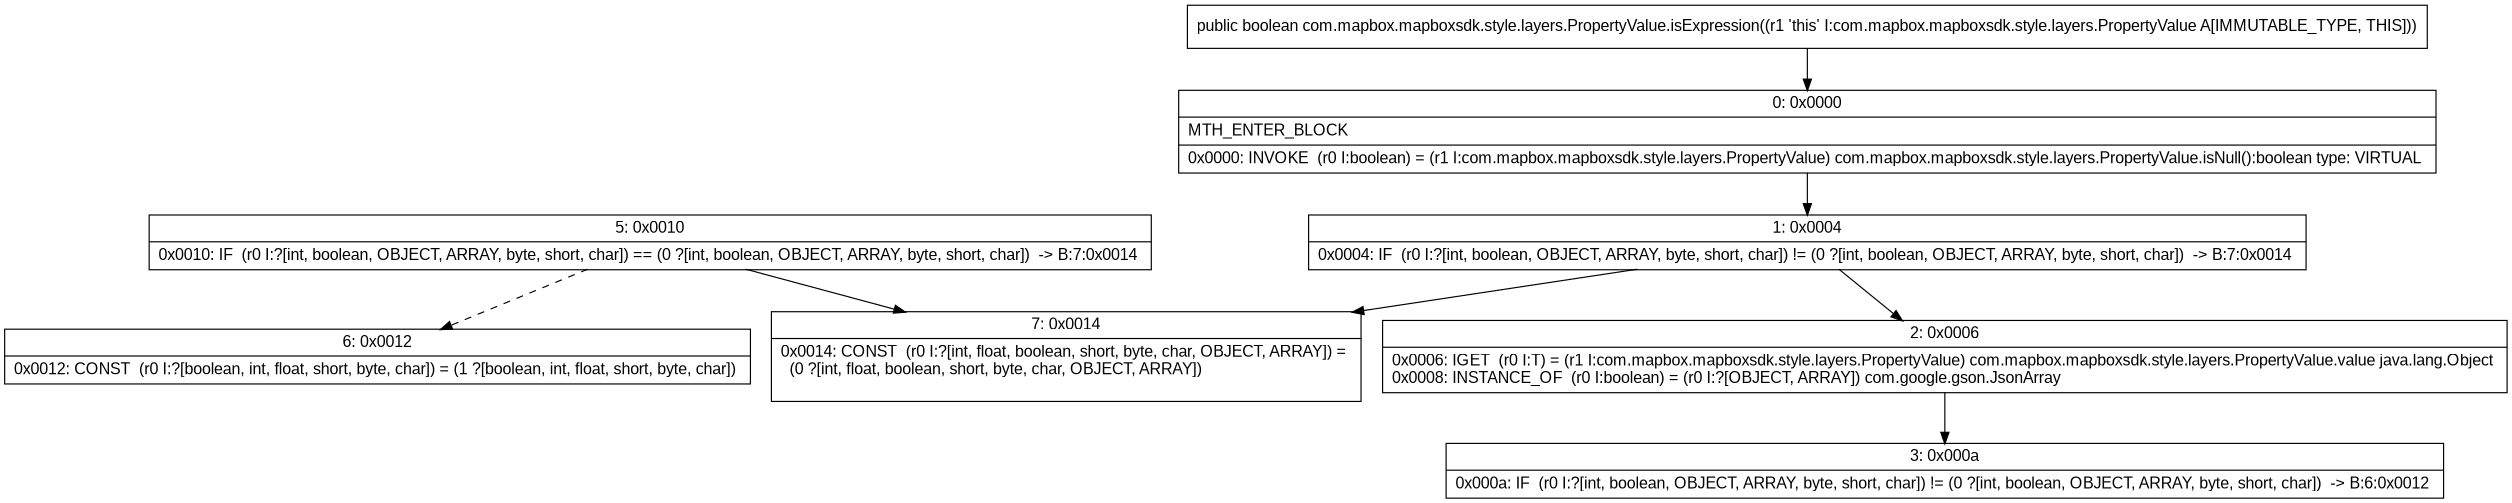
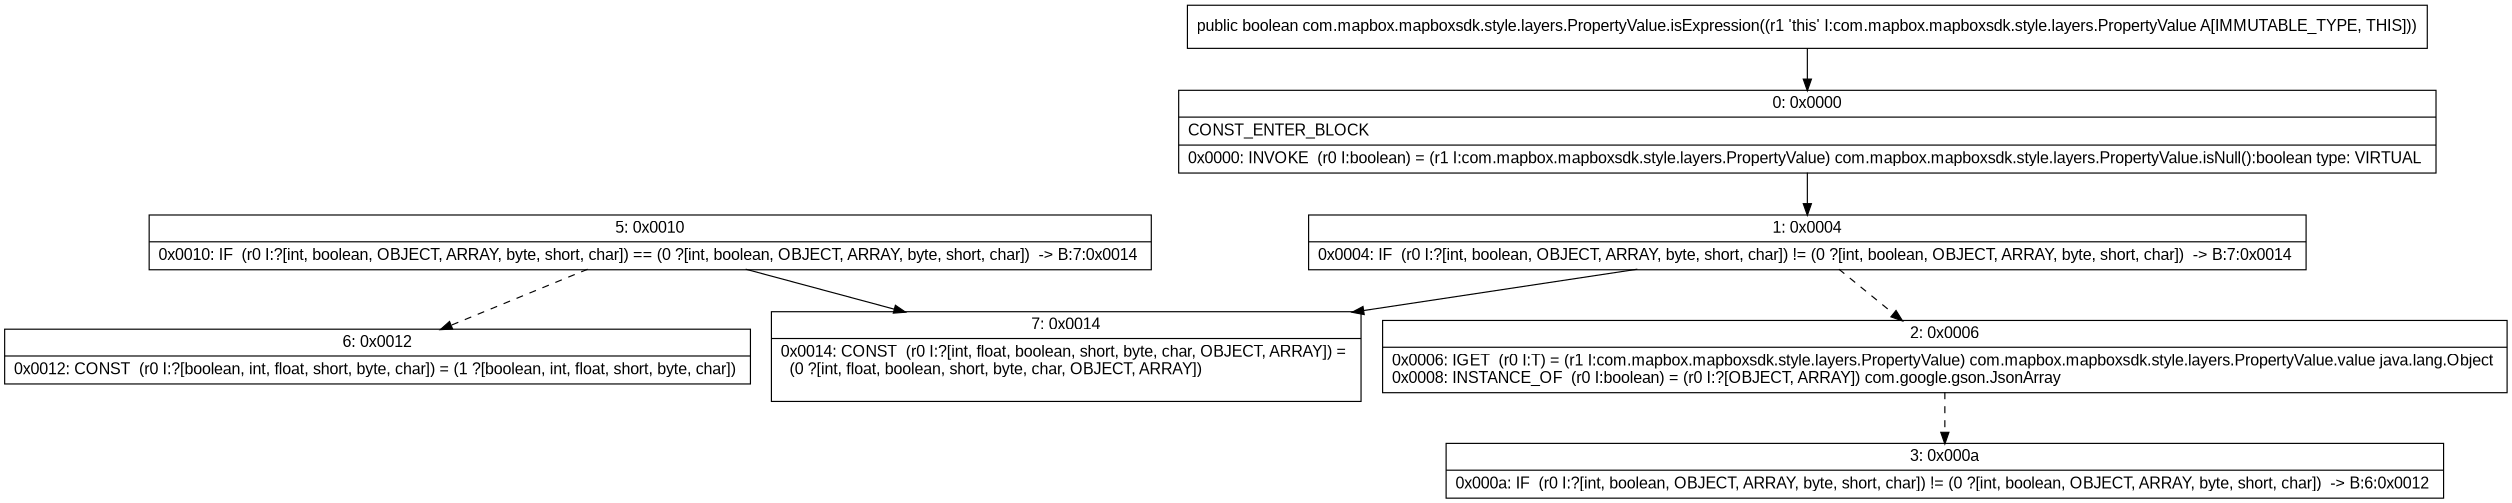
node "0: 0x0000": text "MTH_ENTER_BLOCK" -> "CONST_ENTER_BLOCK"
edge "1: 0x0004" -> "2: 0x0006": style solid -> dashed
edge "2: 0x0006" -> "3: 0x000a": style solid -> dashed
